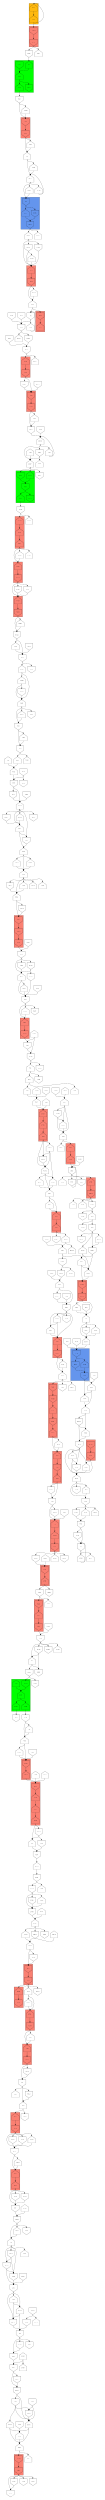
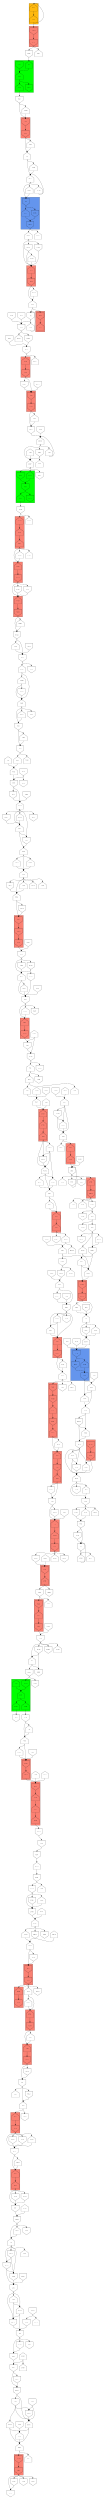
node "6111": removed
